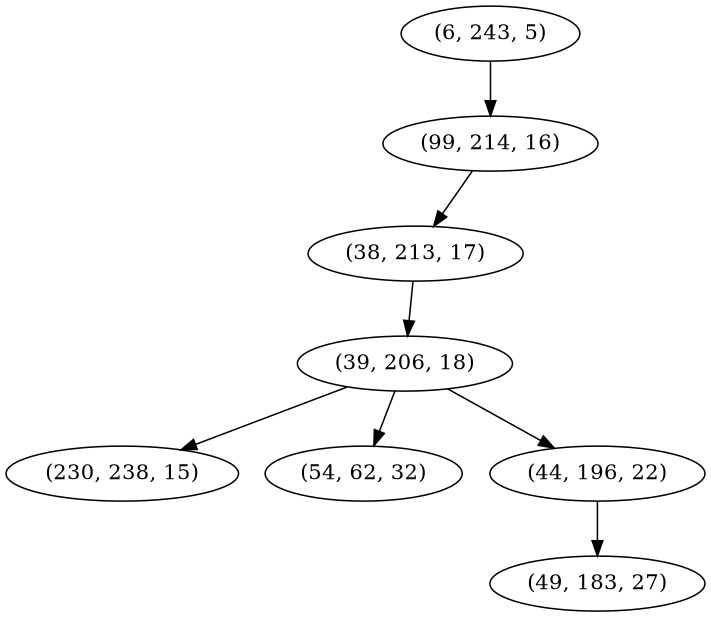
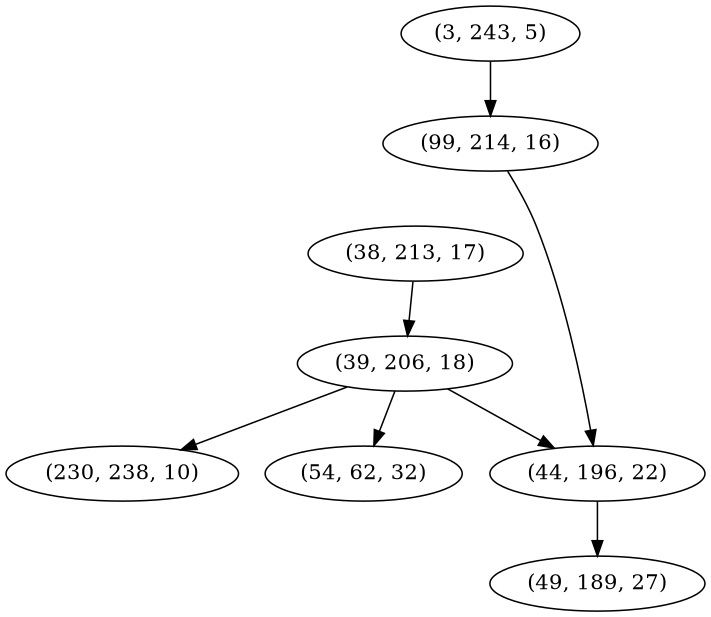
node "(6, 243, 5)": label "(6, 243, 5)" -> "(3, 243, 5)"
edge "(99, 214, 16)" -> "(38, 213, 17)": now "(99, 214, 16)" -> "(44, 196, 22)"
node "(230, 238, 15)": label "(230, 238, 15)" -> "(230, 238, 10)"
node "(49, 183, 27)": label "(49, 183, 27)" -> "(49, 189, 27)"
